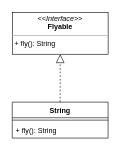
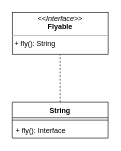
edge "String" -> "<<Interface>> Flyable + fly(): String": arrowhead block -> none
node "+ fly(): String": label "+ fly(): String" -> "+ fly(): Interface"
